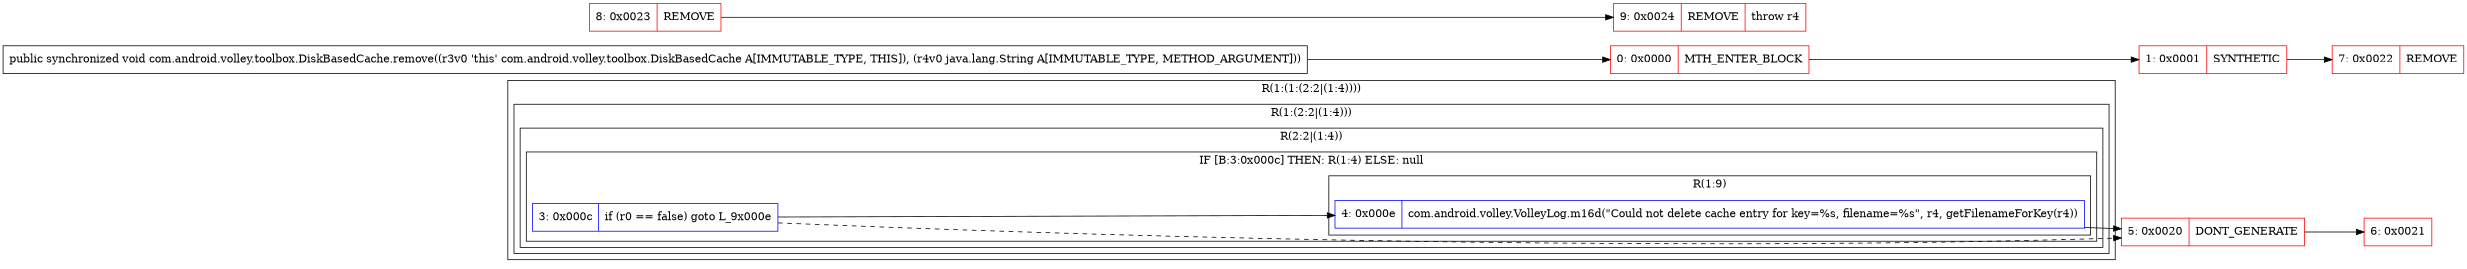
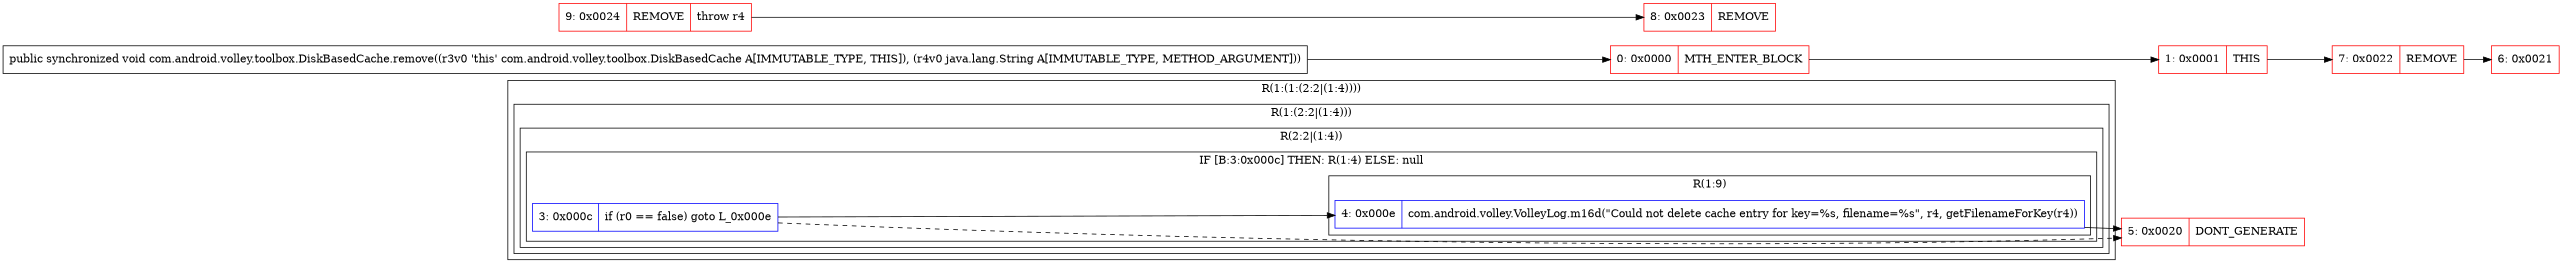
edge "8: 0x0023" -> "9: 0x0024": reversed
node "1: 0x0001": text "SYNTHETIC" -> "THIS"
node "3: 0x000c": text "if (r0 == false) goto L_9x000e" -> "if (r0 == false) goto L_0x000e"
edge "5: 0x0020" -> "6: 0x0021": now "7: 0x0022" -> "6: 0x0021"
